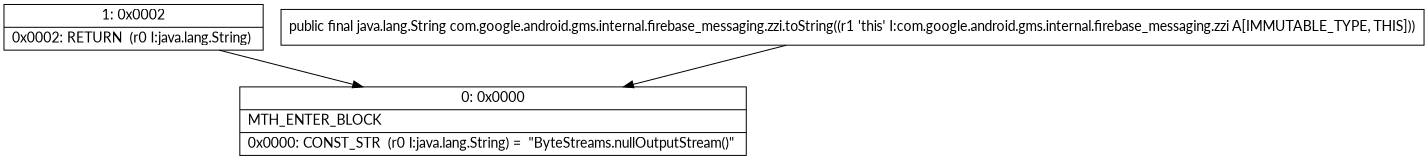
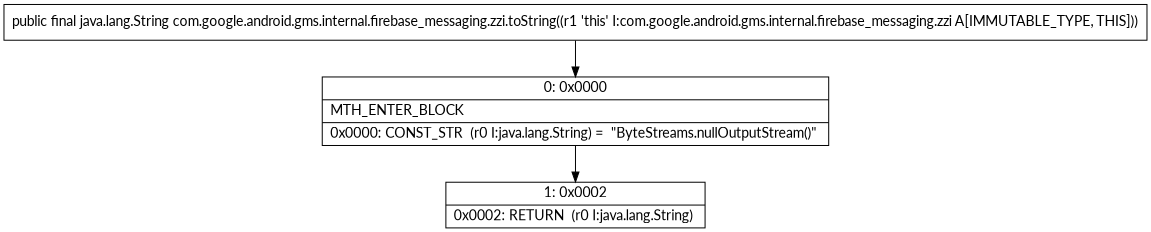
edge "1: 0x0002" -> "0: 0x0000": reversed
